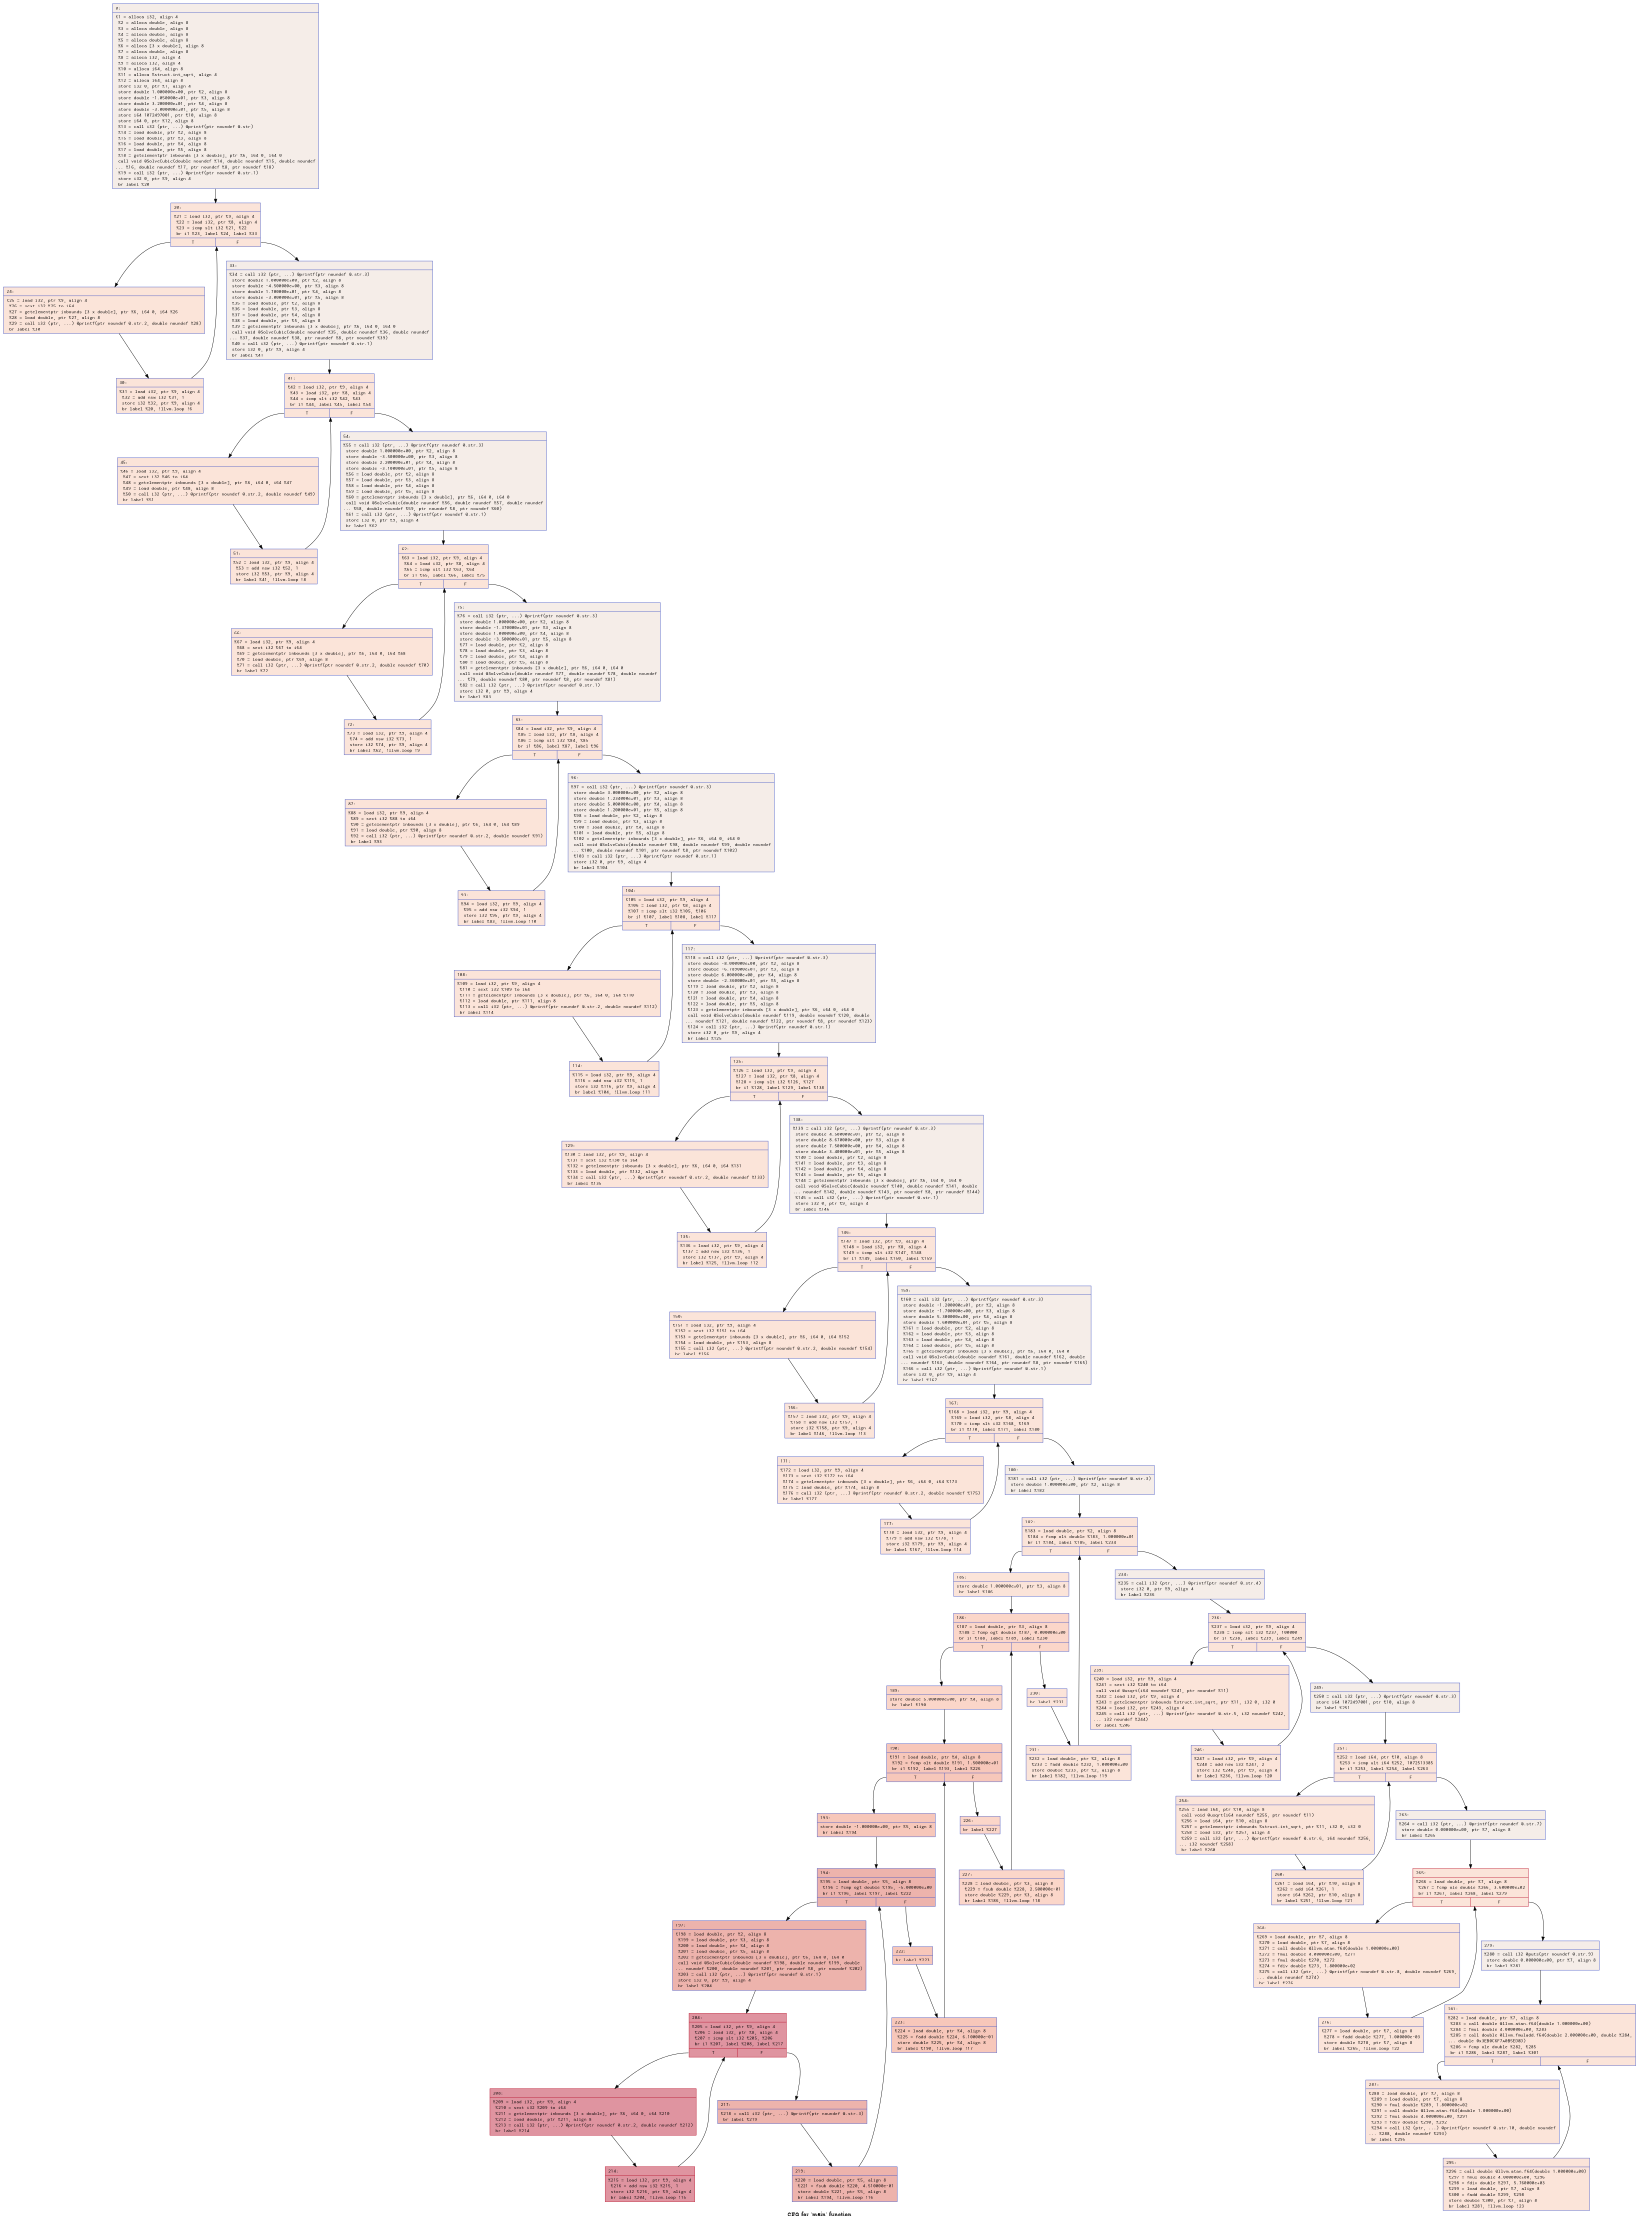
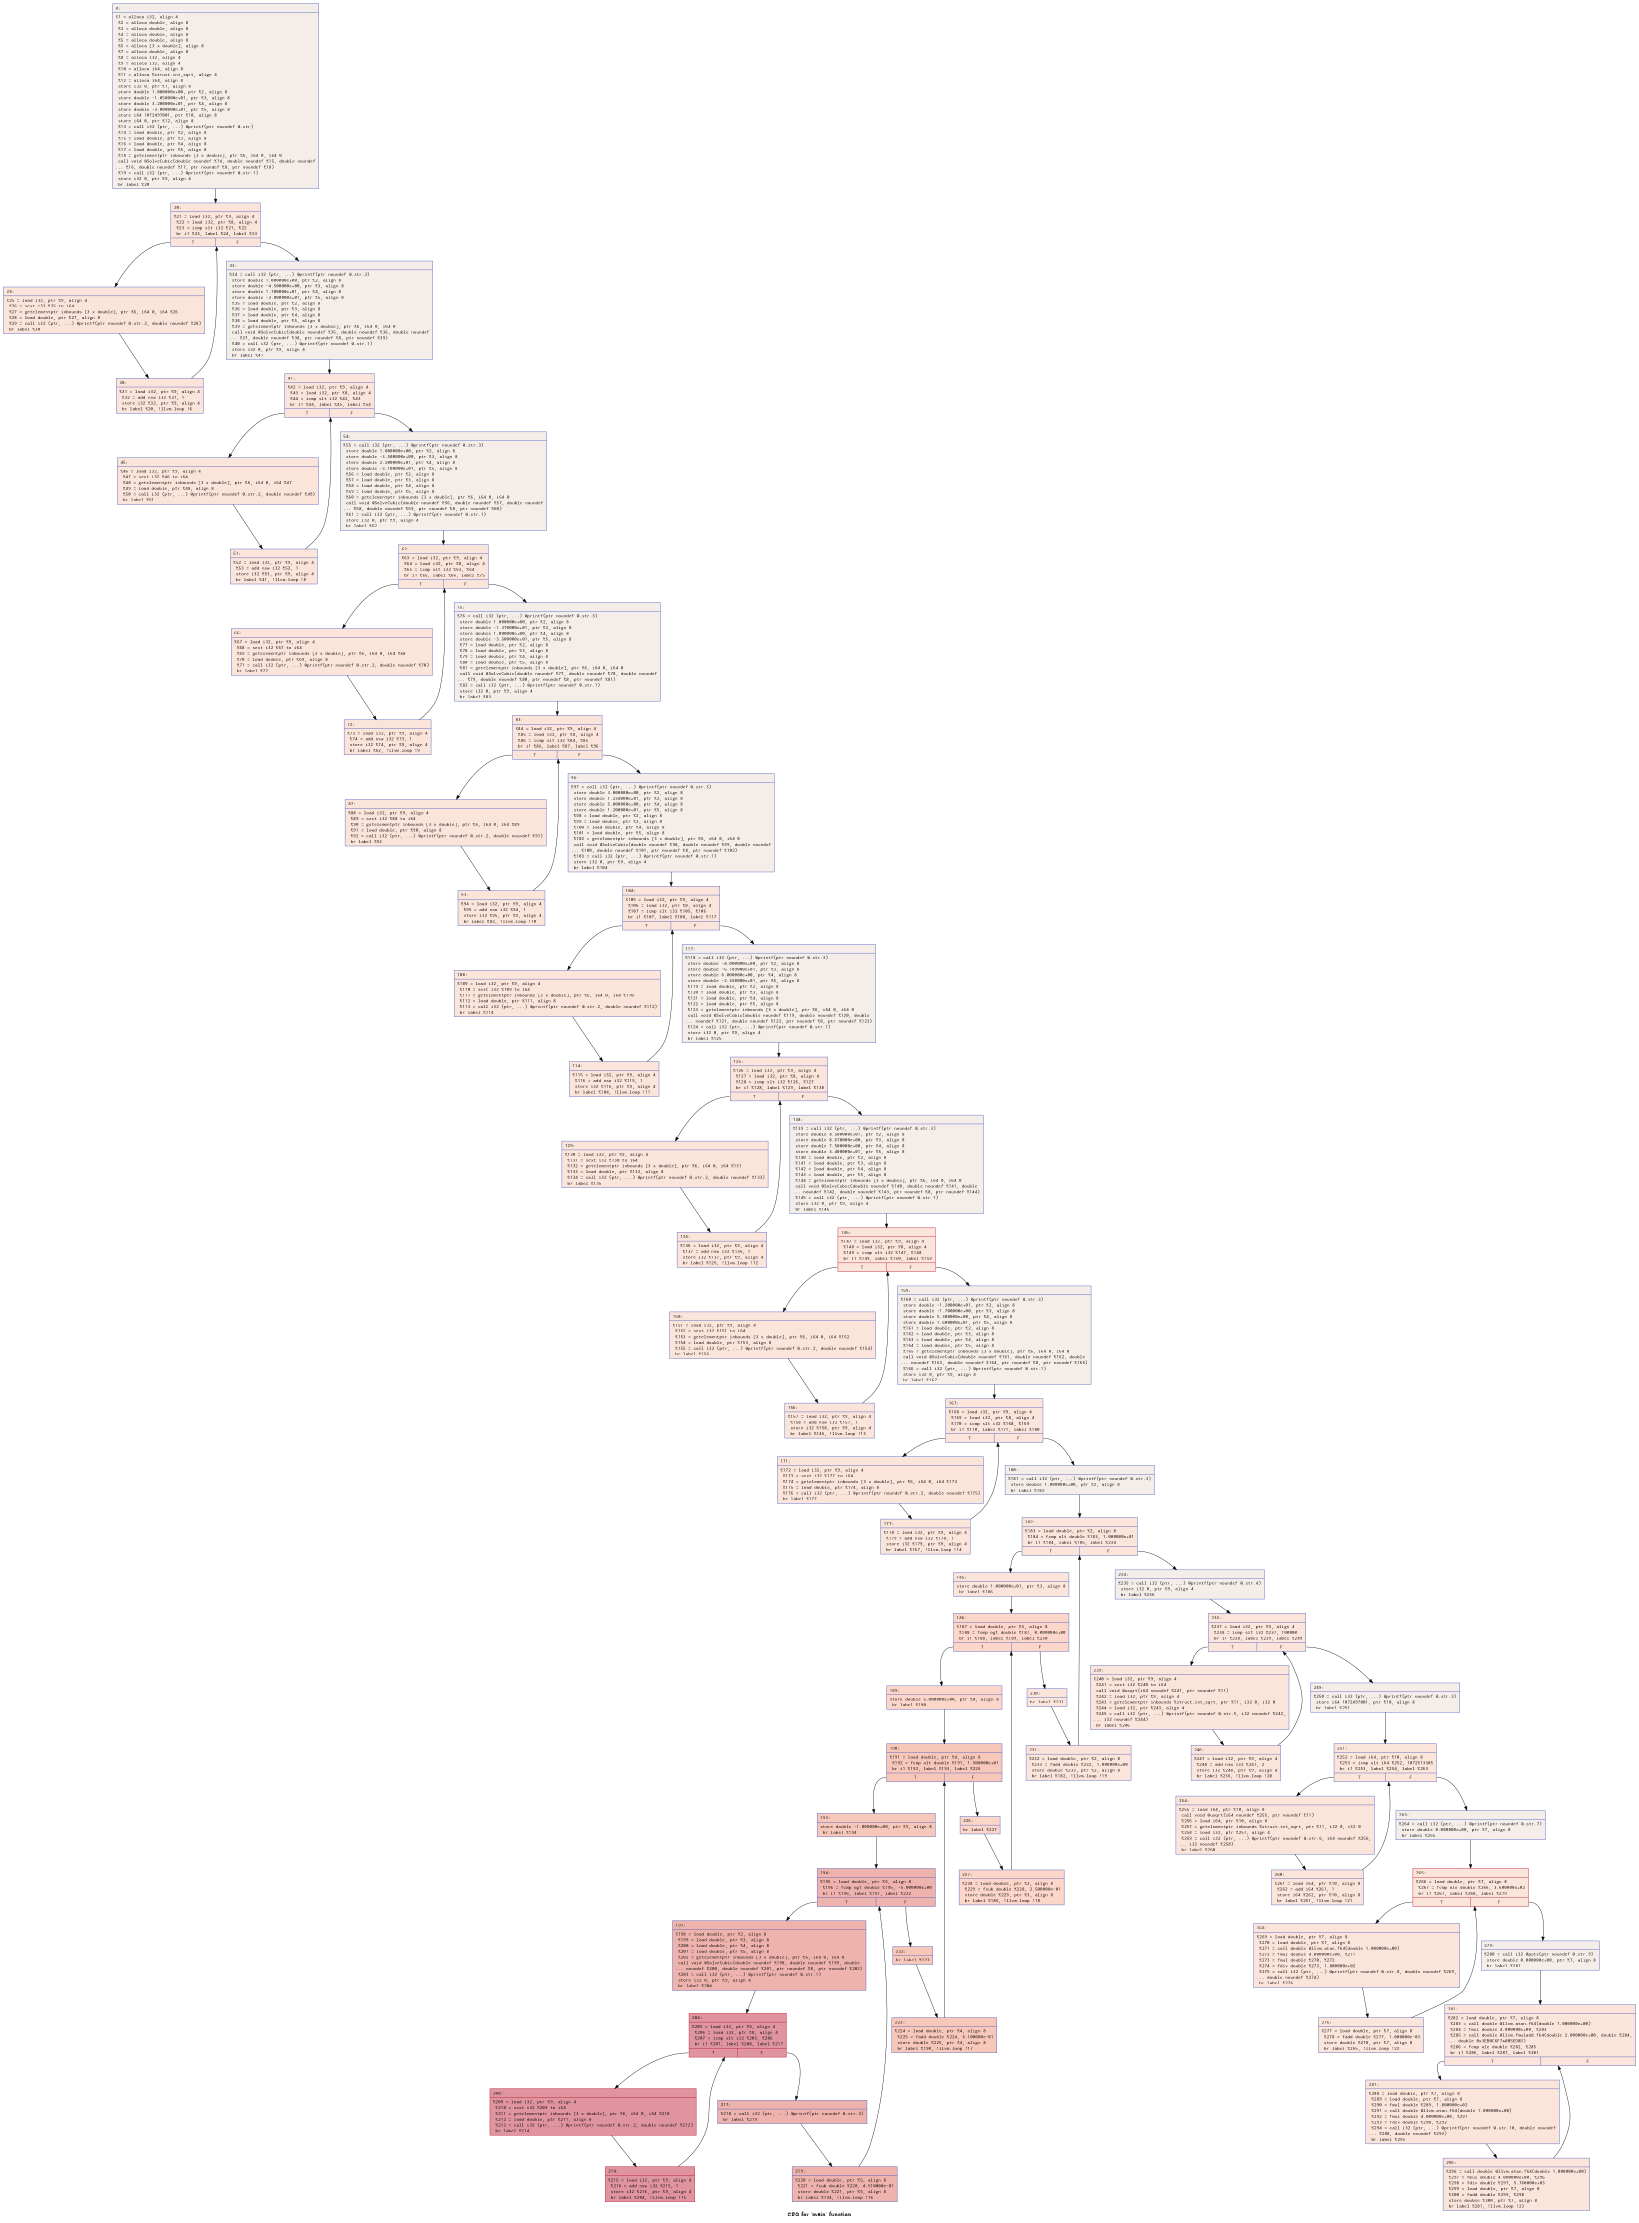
node "146:": color #3d50c3ff -> #b70d28ff
